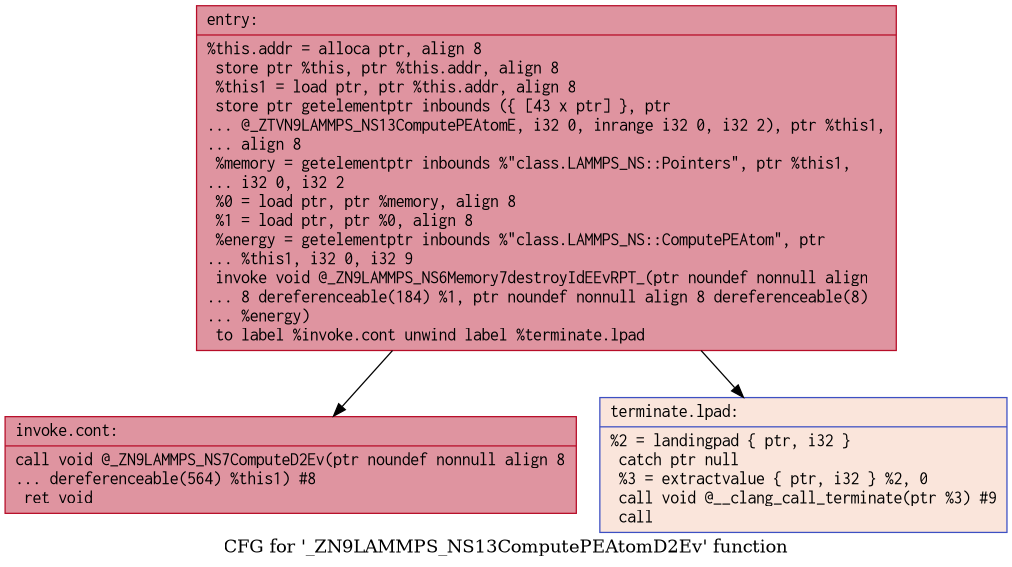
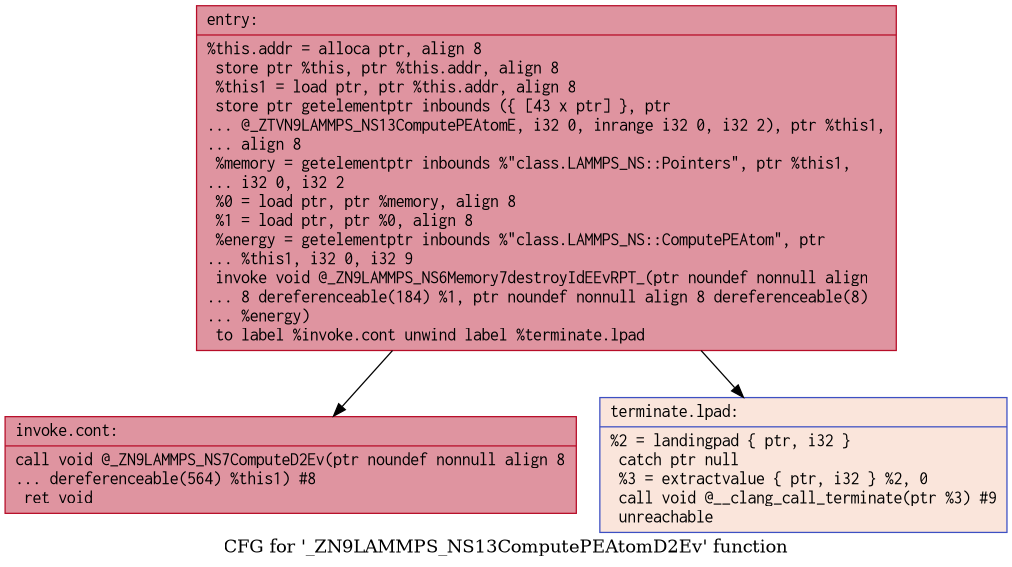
node "terminate.lpad:": text "call" -> "unreachable"
